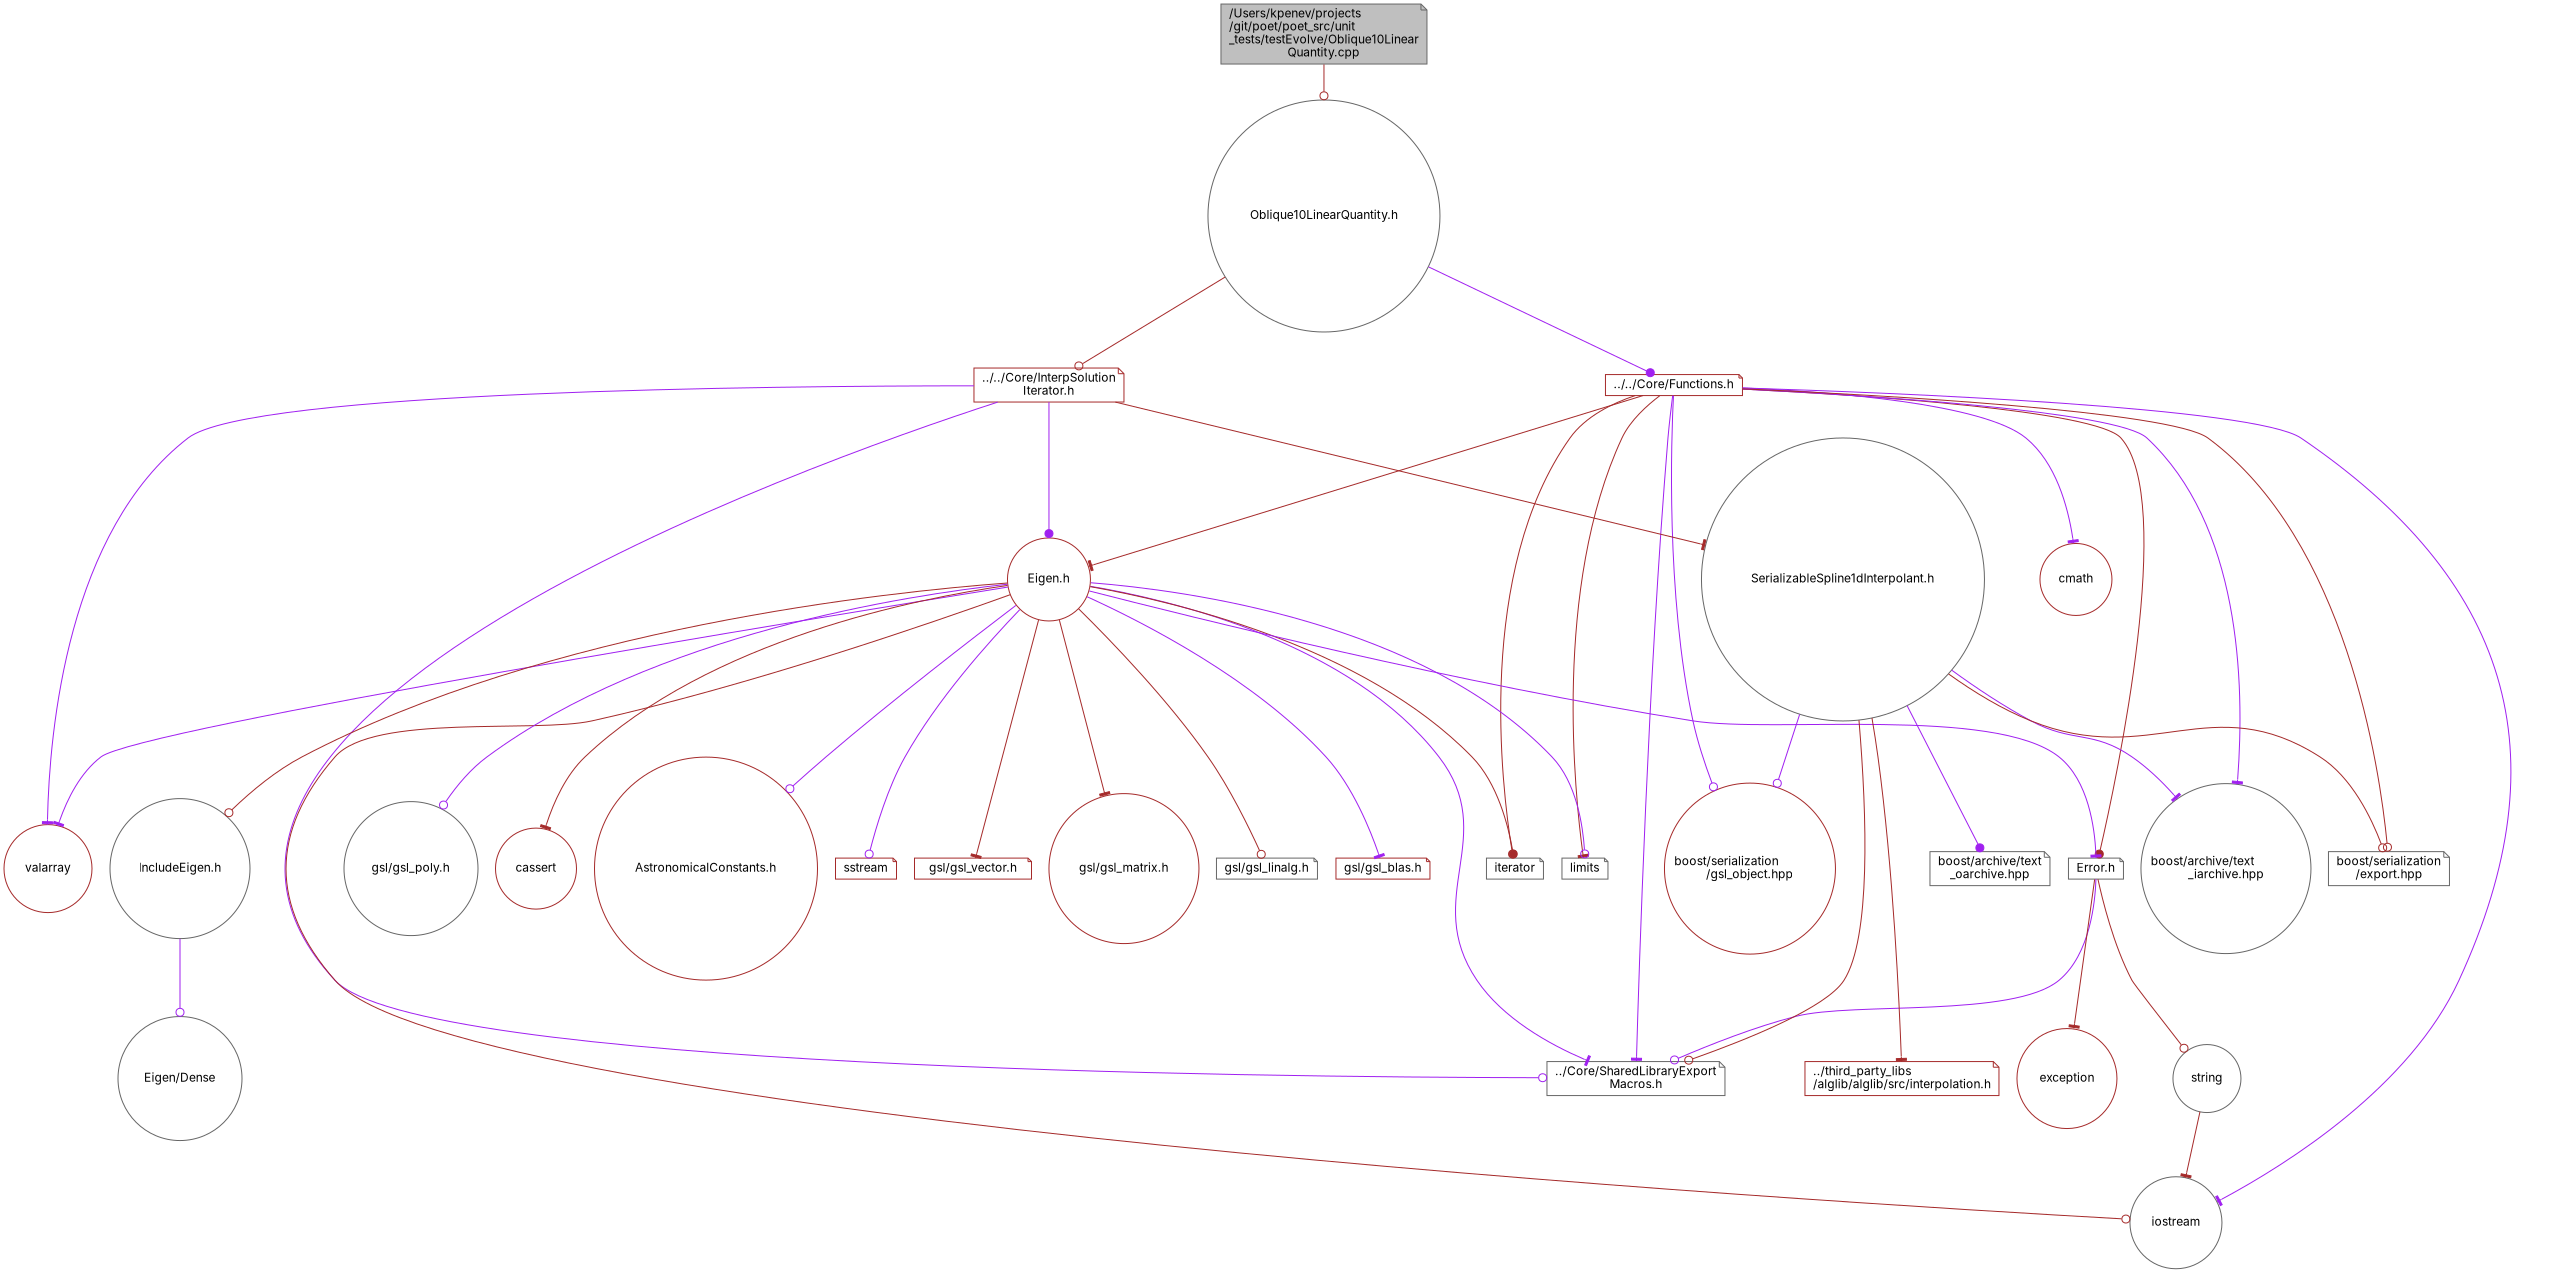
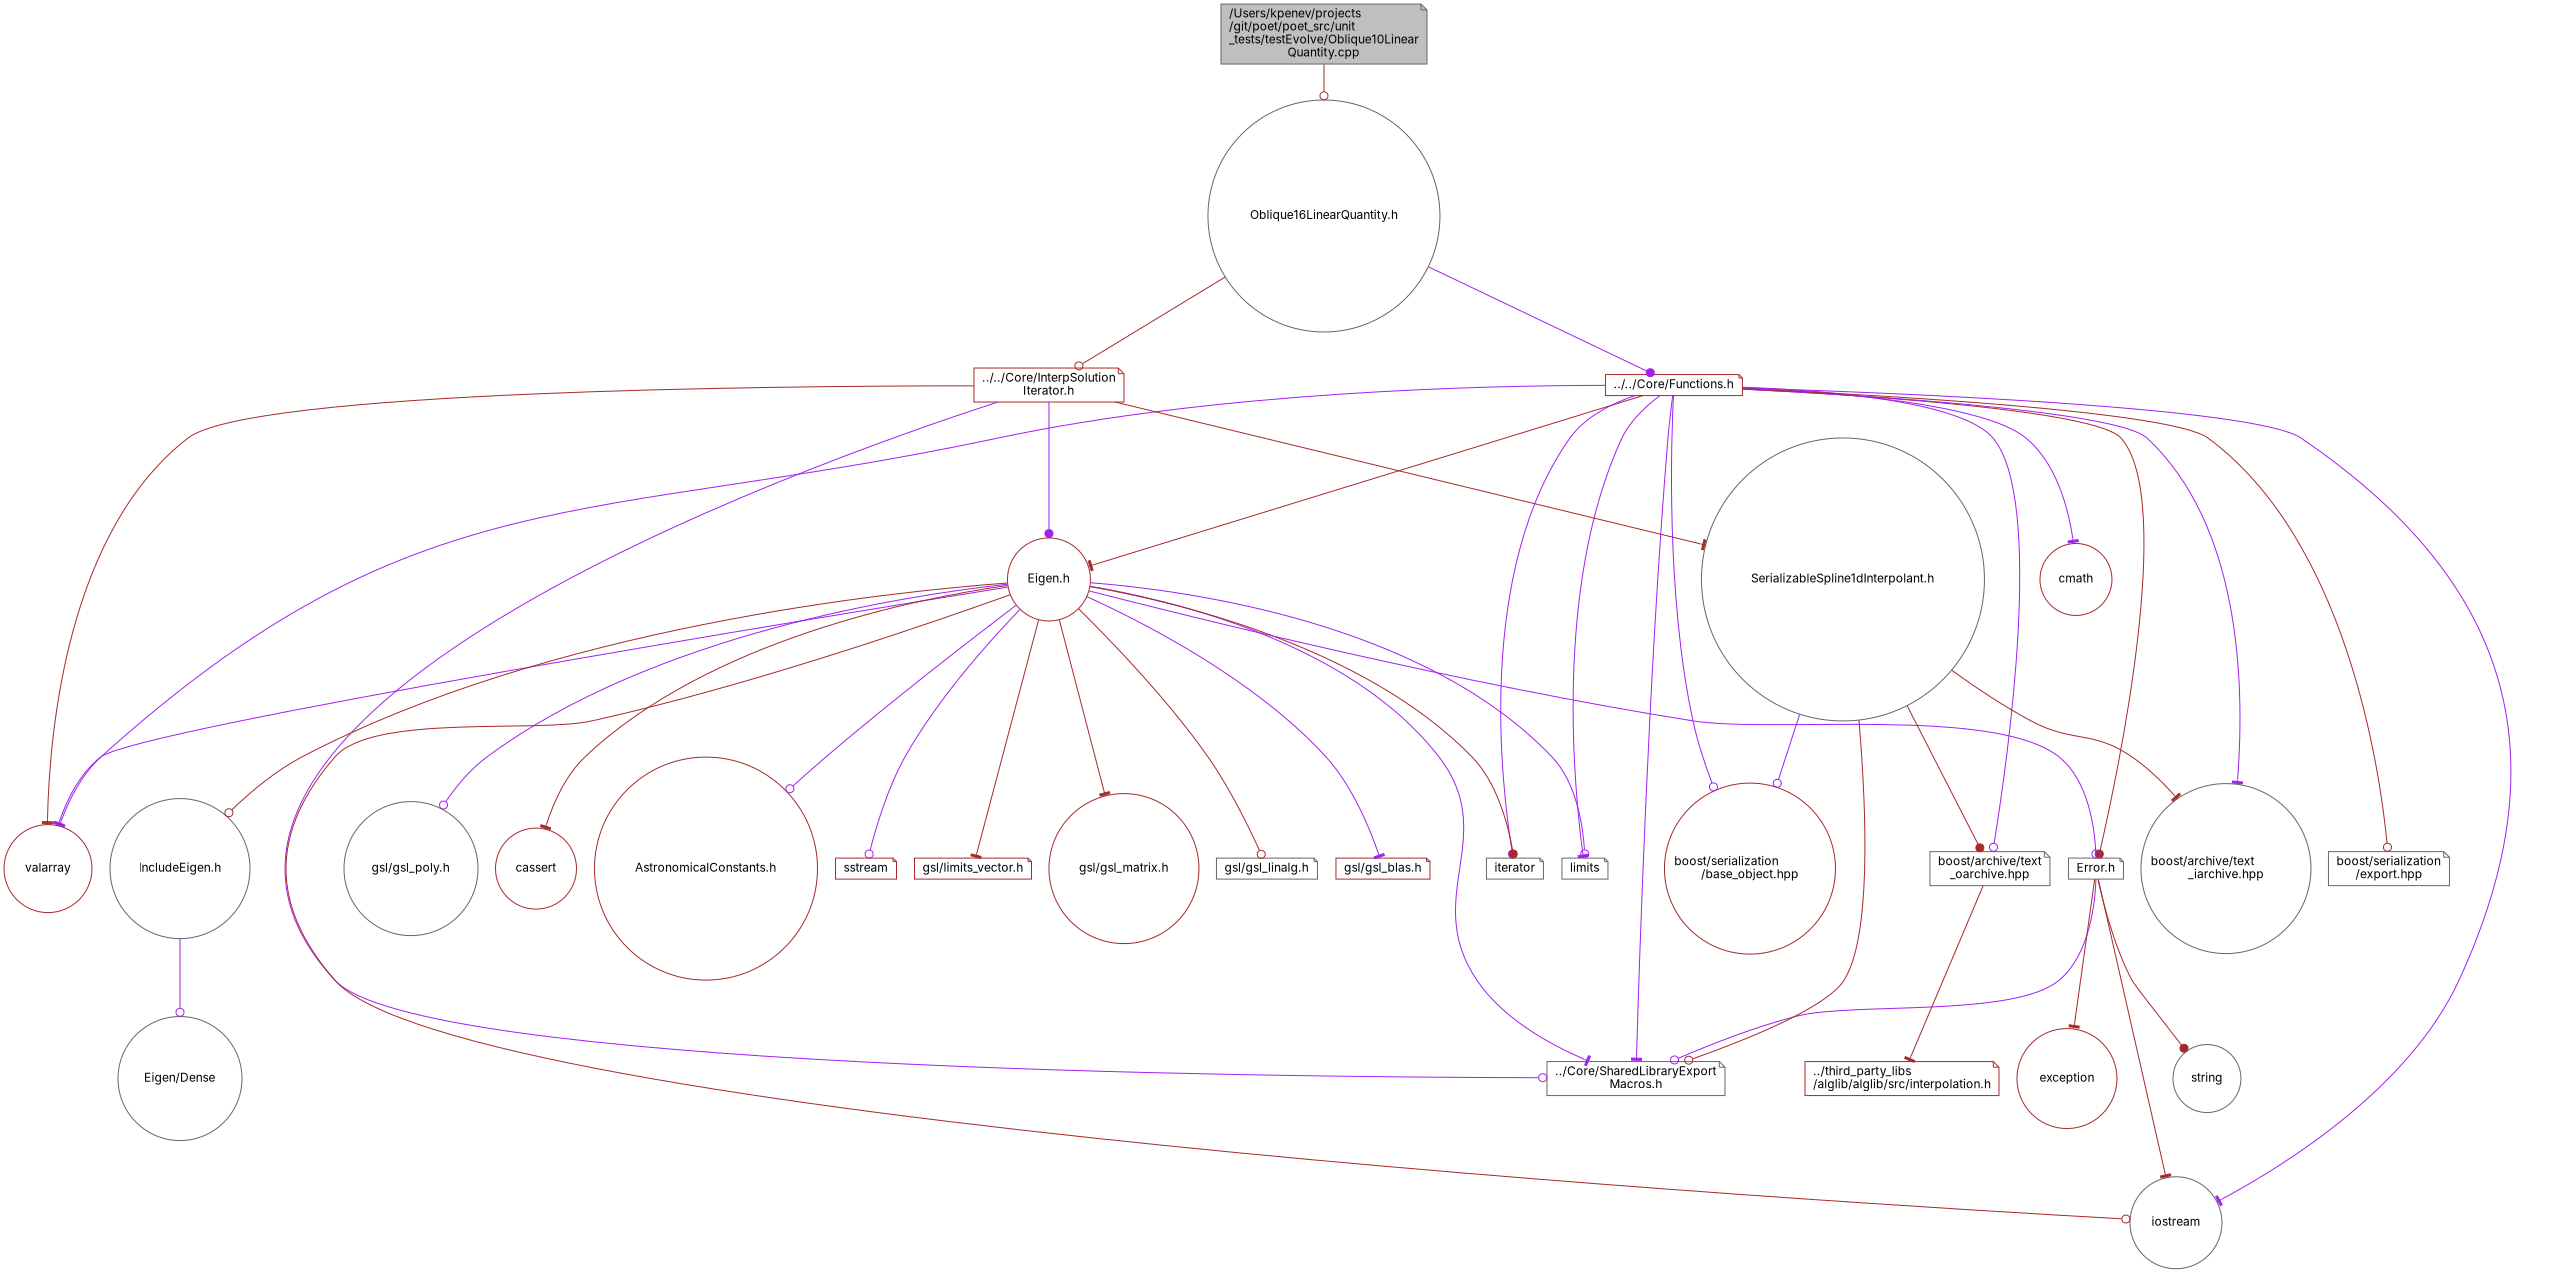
node "Oblique10LinearQuantity.h": label "Oblique10LinearQuantity.h" -> "Oblique16LinearQuantity.h"
edge "../../Core/InterpSolution Iterator.h" -> "valarray": color purple -> brown
edge "../../Core/Functions.h" -> "valarray": added
edge "../../Core/Functions.h" -> "boost/archive/text _oarchive.hpp": added
edge "../../Core/Functions.h" -> "iterator": color brown -> purple
edge "../../Core/Functions.h" -> "limits": color brown -> purple
edge "Eigen.h" -> "Error.h": arrowhead tee -> odot
edge "SerializableSpline1dInterpolant.h" -> "boost/serialization /export.hpp": removed
edge "SerializableSpline1dInterpolant.h" -> "boost/archive/text _iarchive.hpp": color purple -> brown
edge "SerializableSpline1dInterpolant.h" -> "boost/archive/text _oarchive.hpp": color purple -> brown
node "gsl/gsl_vector.h": label "gsl/gsl_vector.h" -> "gsl/limits_vector.h"
node "boost/serialization /gsl_object.hpp": label "boost/serialization /gsl_object.hpp" -> "boost/serialization /base_object.hpp"
edge "SerializableSpline1dInterpolant.h" -> "../third_party_libs /alglib/alglib/src/interpolation.h": now "boost/archive/text _oarchive.hpp" -> "../third_party_libs /alglib/alglib/src/interpolation.h"
edge "Error.h" -> "string": arrowhead odot -> dot
edge "string" -> "iostream": now "Error.h" -> "iostream"
